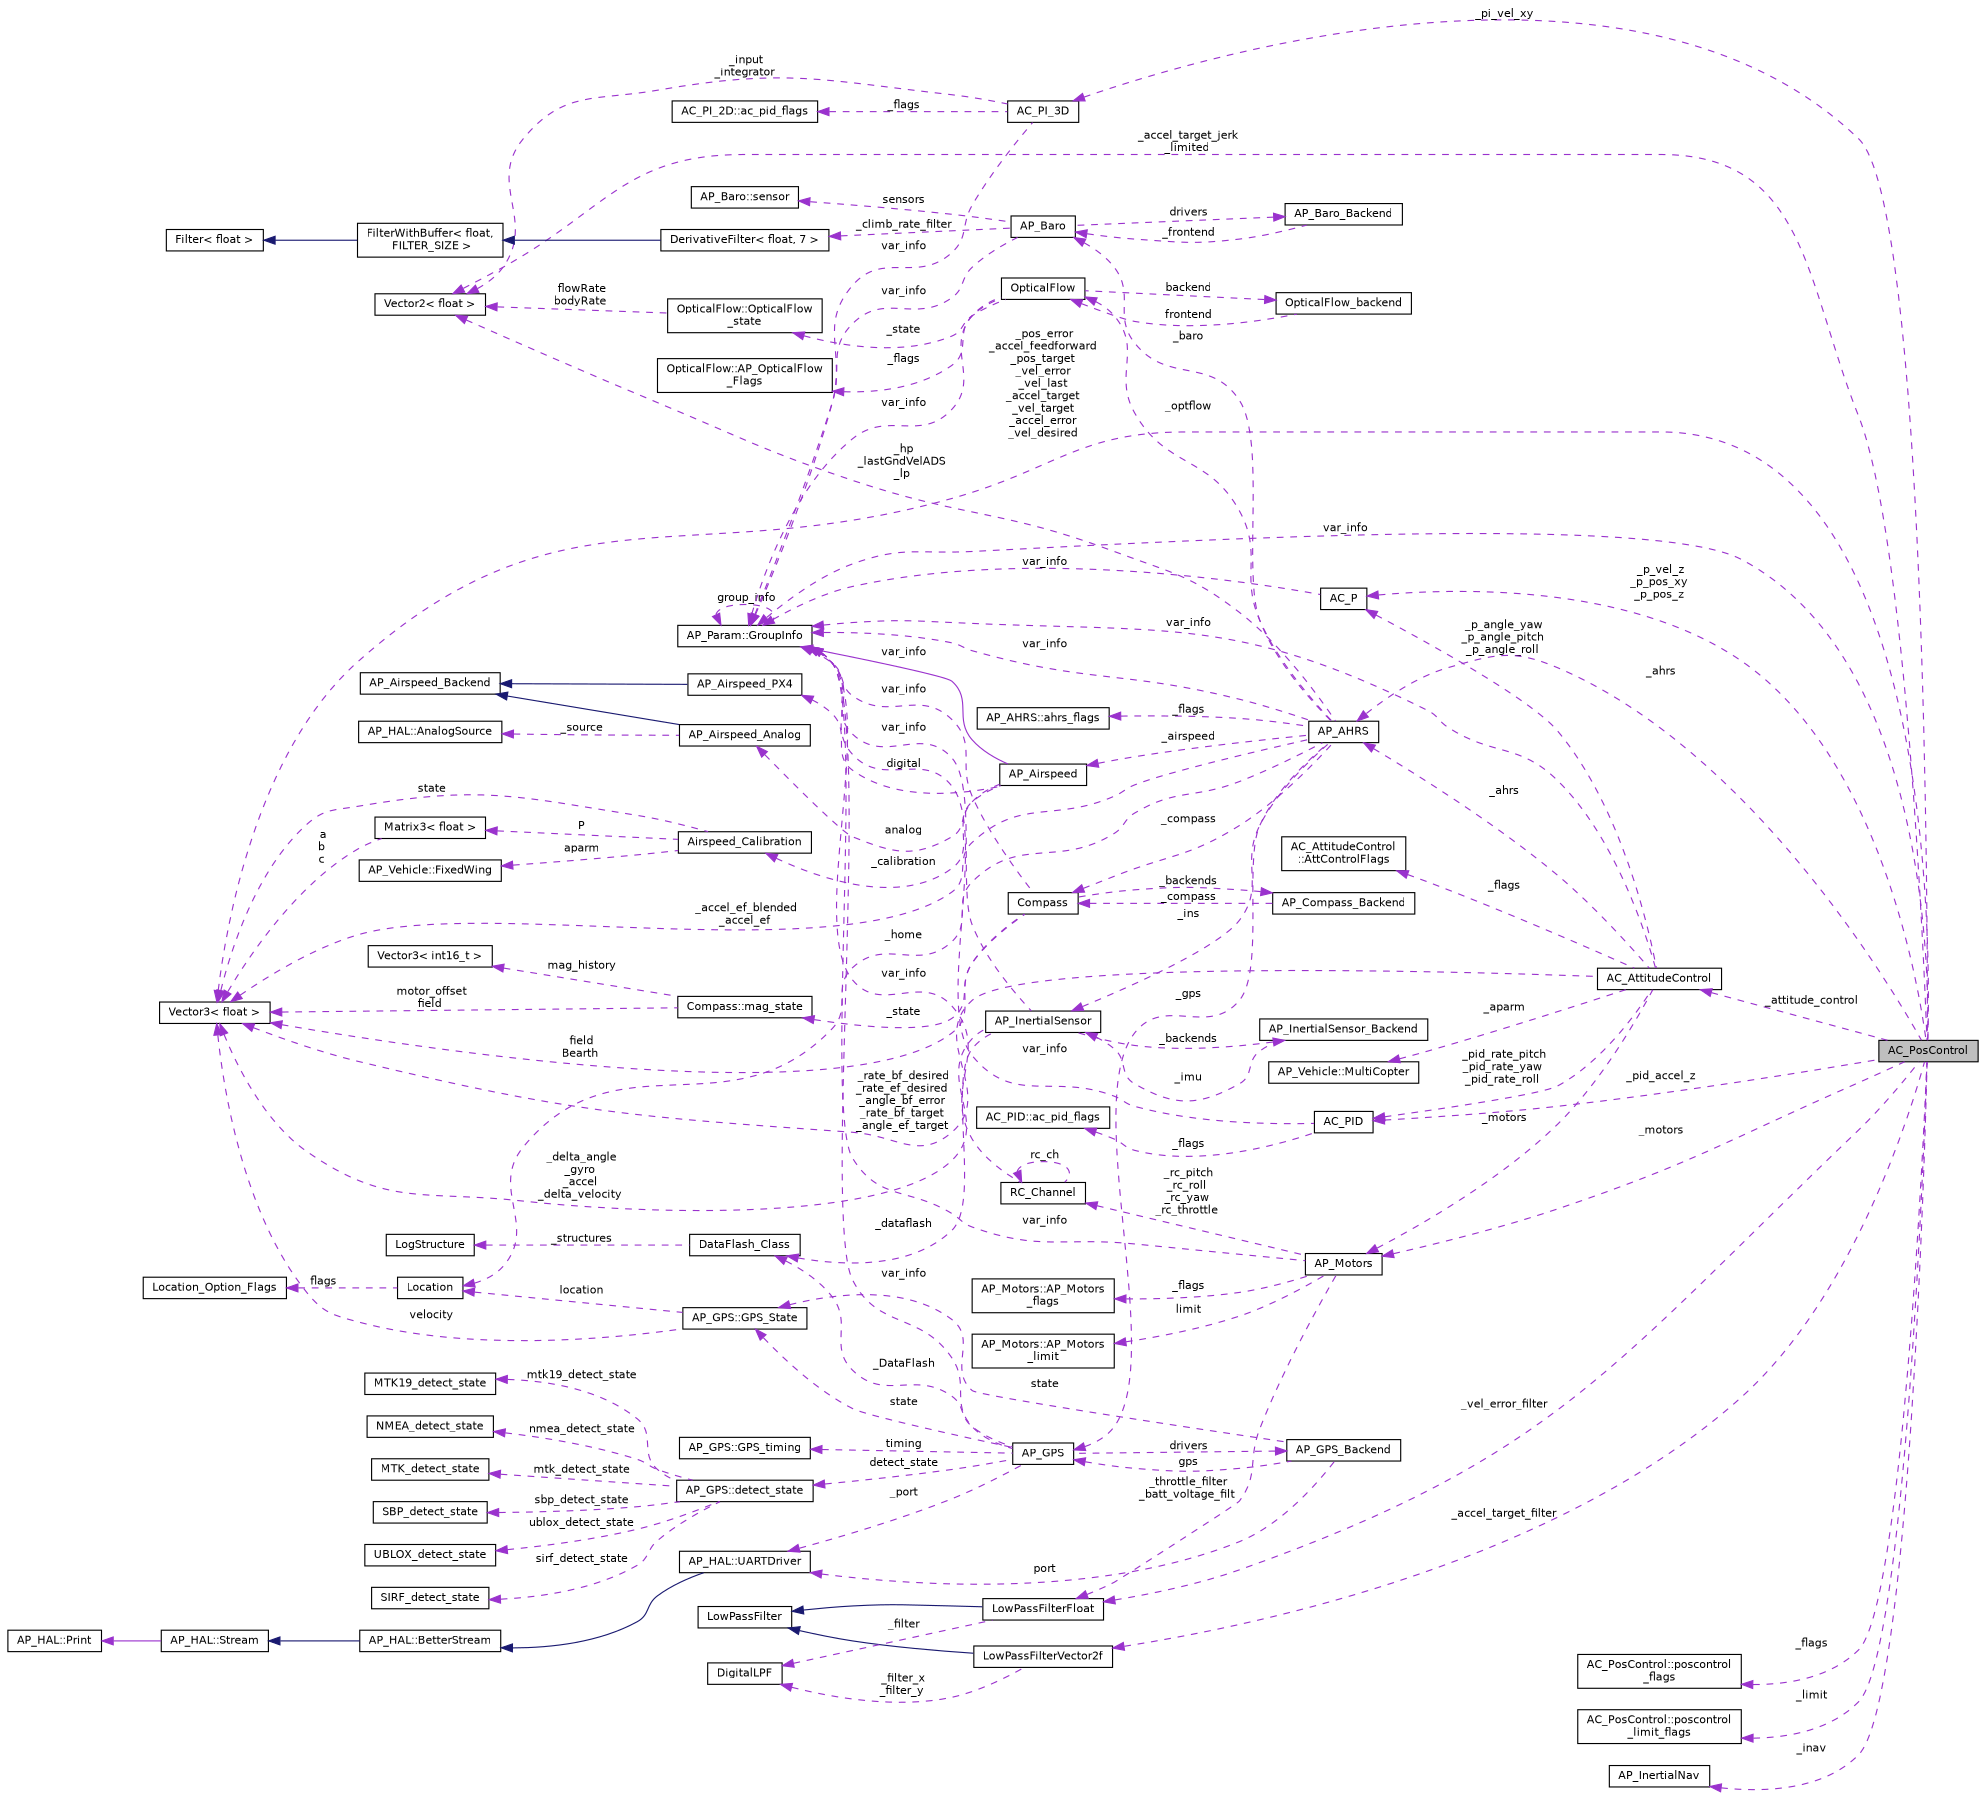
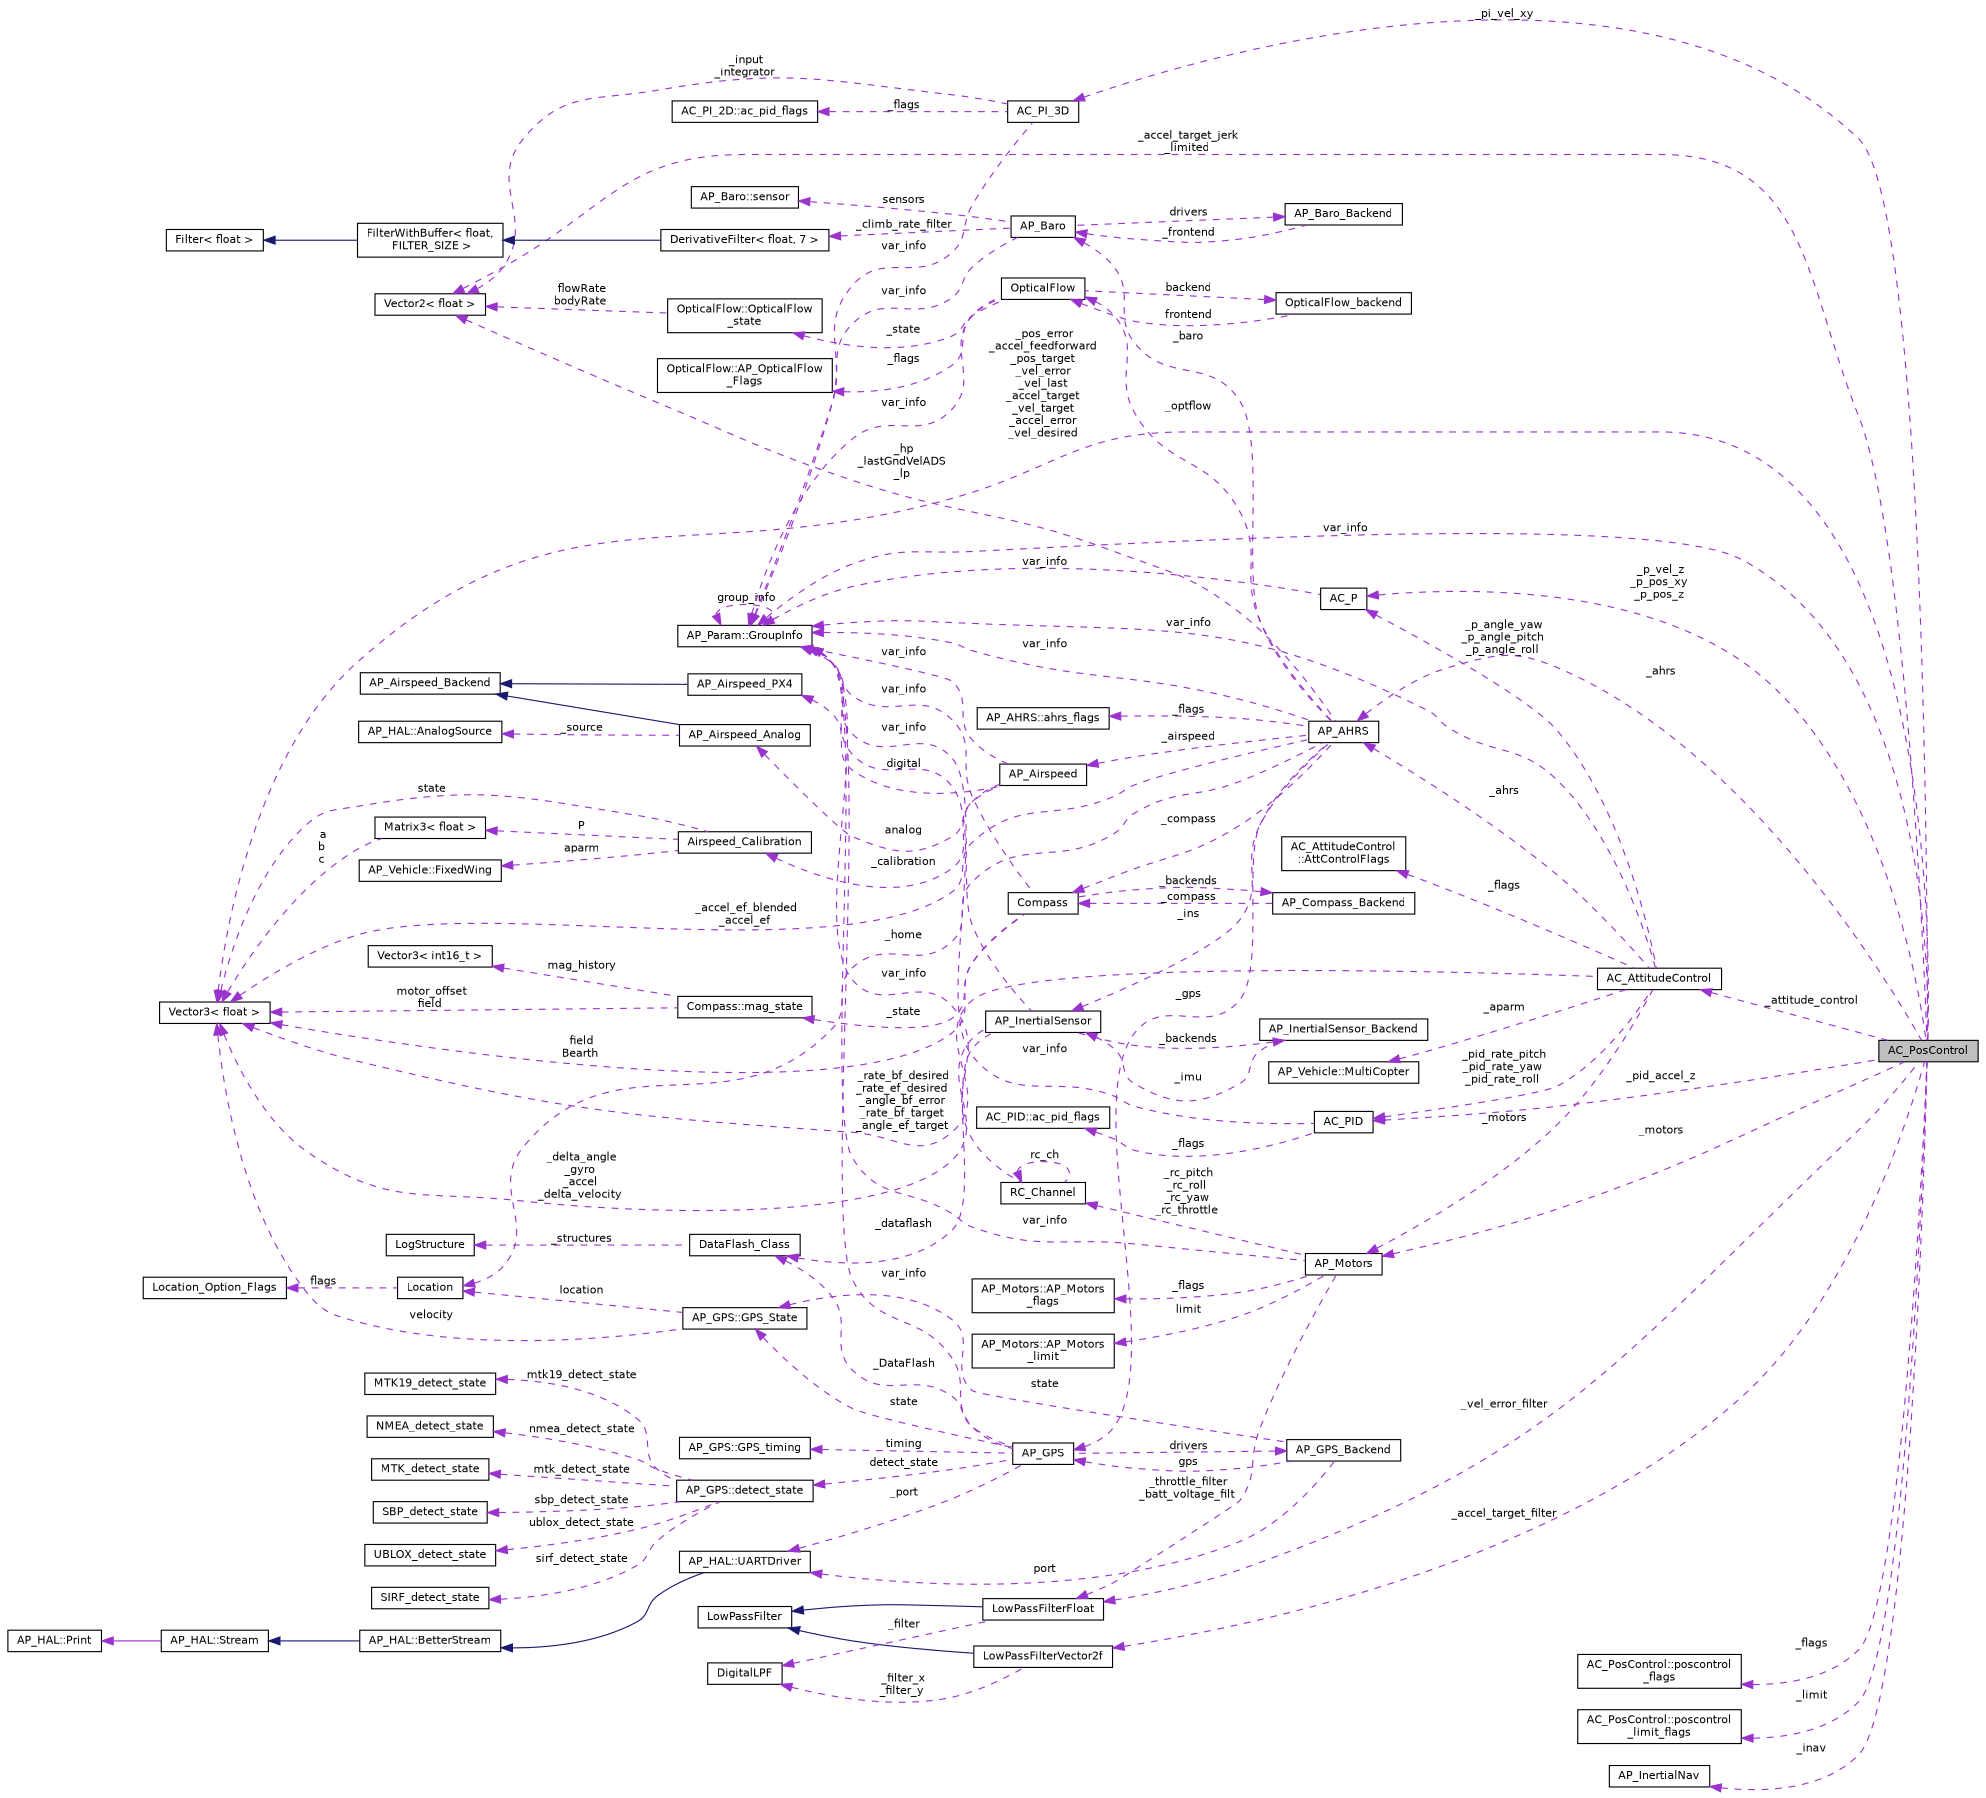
edge "AP_Airspeed" -> "AP_Param::GroupInfo": style solid -> dashed
